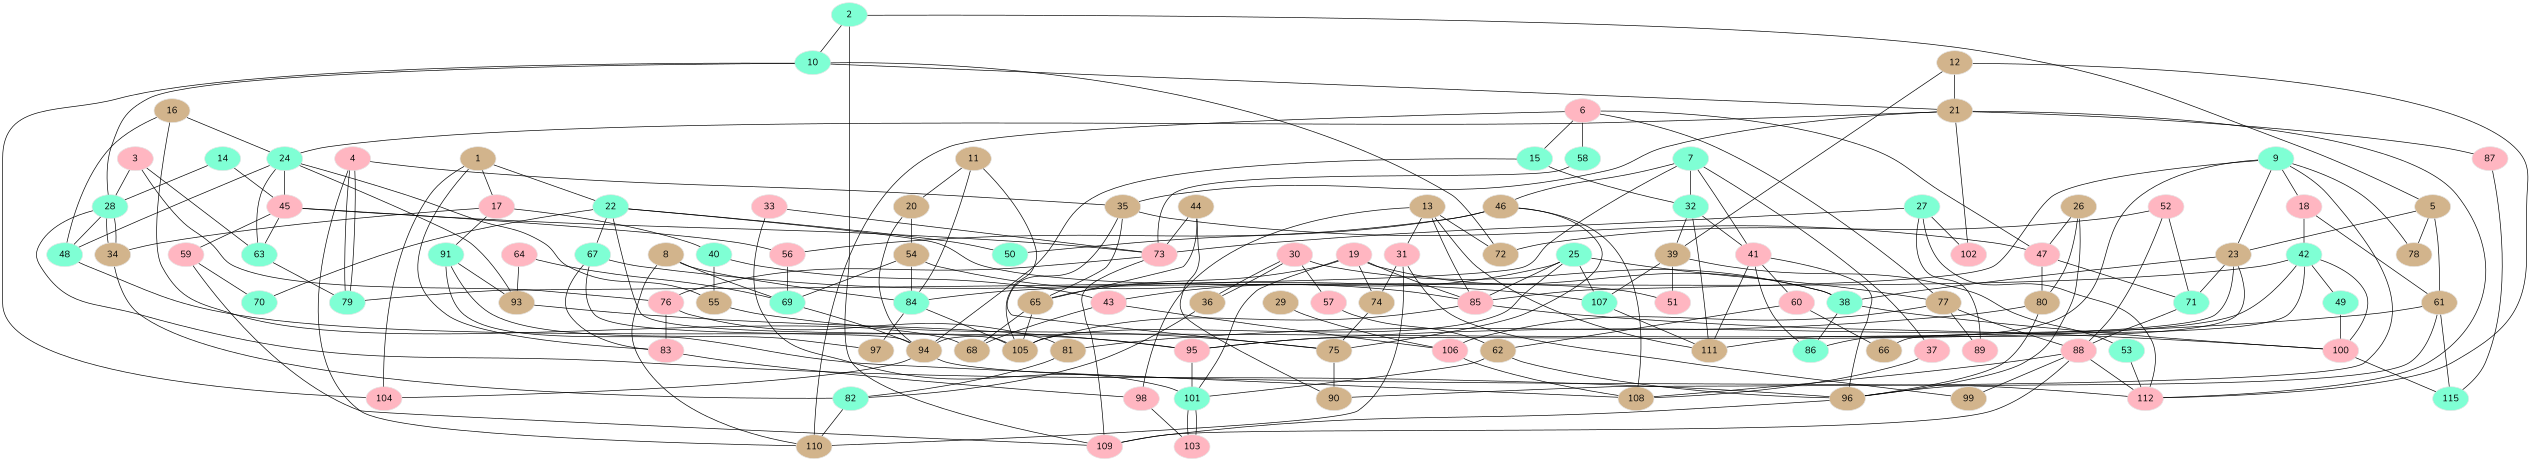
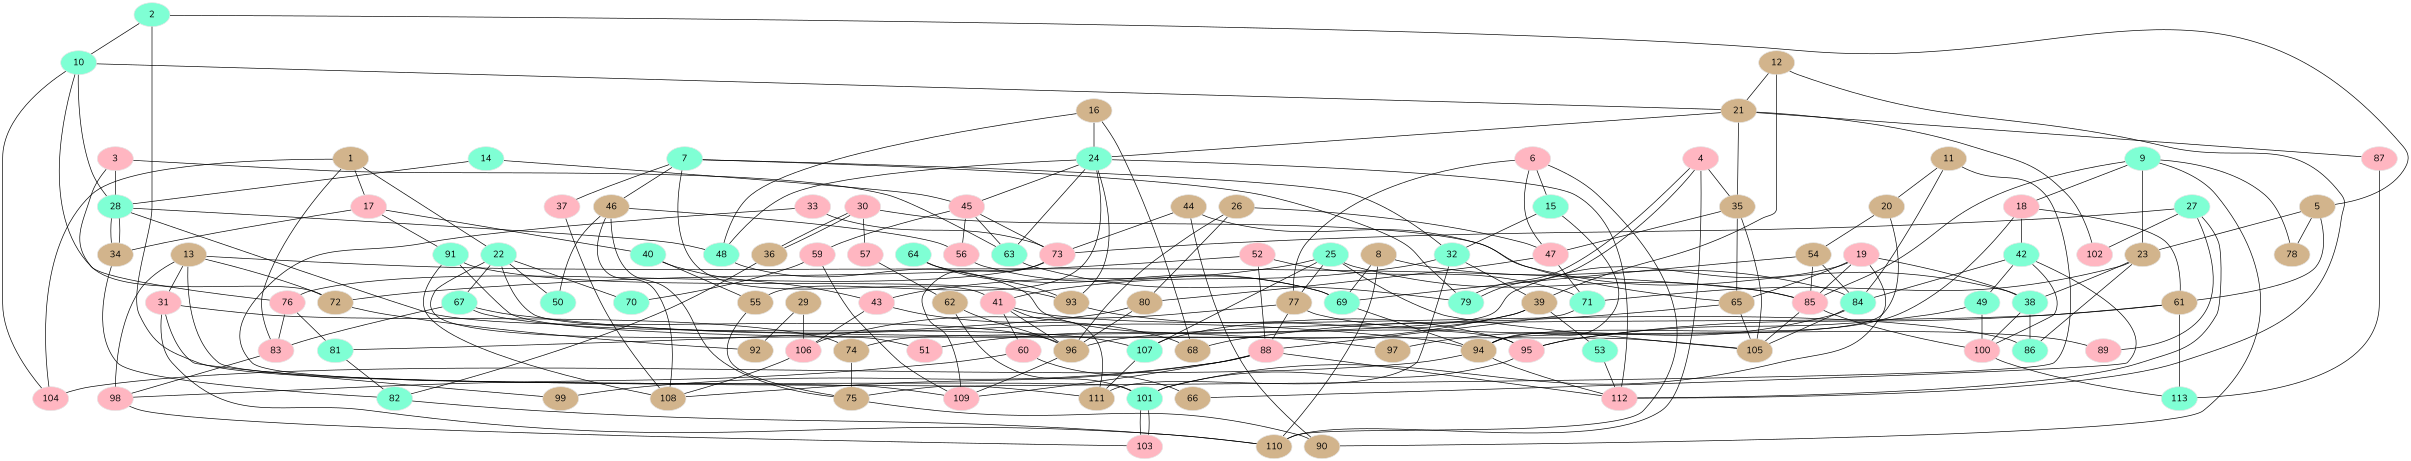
node "58": removed
edge "21" -- "112": now "24" -- "112"
node "64": fillcolor lightpink -> aquamarine
edge "9" -- "111": removed
edge "60" -- "62": now "60" -- "98"
edge "23" -- "94": now "18" -- "94"
edge "42" -- "95": now "49" -- "95"
node "92": added
node "81": fillcolor tan -> aquamarine
node "115": label "115" -> "113"
